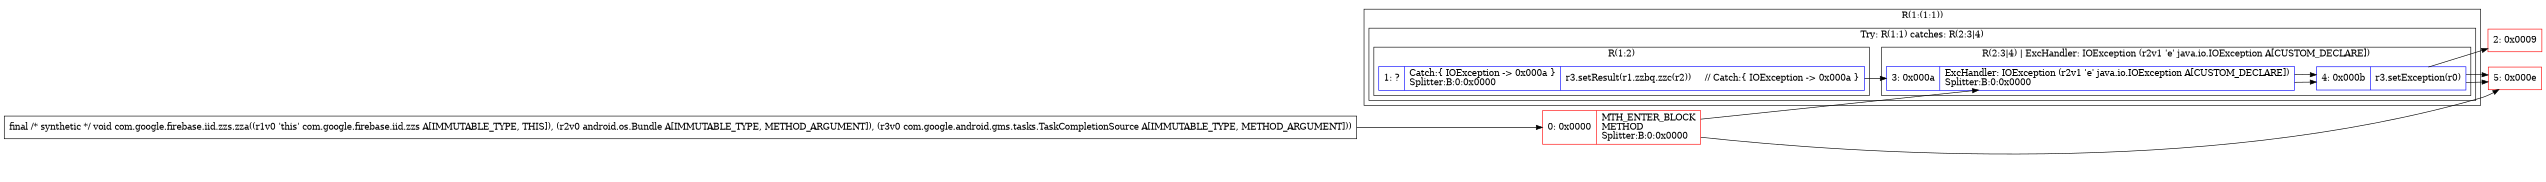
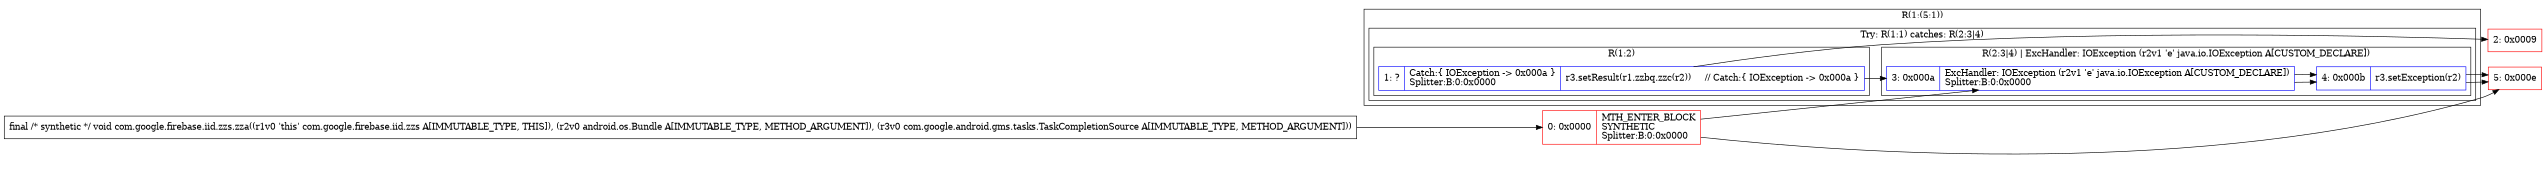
cluster "R(1:(1:1))": label "R(1:(1:1))" -> "R(1:(5:1))"
edge "4: 0x000b" -> "2: 0x0009": now "1: ?" -> "2: 0x0009"
node "4: 0x000b": text "r3.setException(r0)" -> "r3.setException(r2)"
node "0: 0x0000": text "METHOD" -> "SYNTHETIC"
